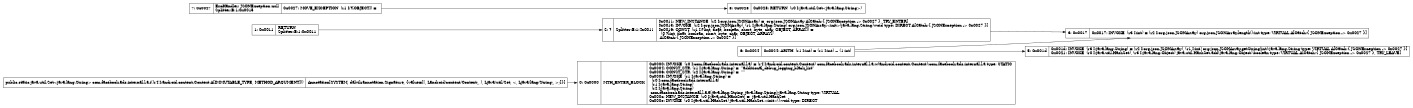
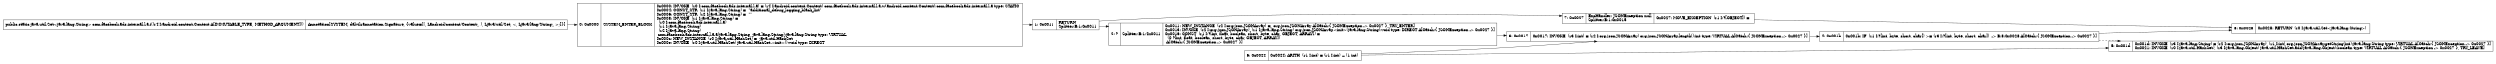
edge "1: 0x0011" -> "7: 0x0027": added
edge "0: 0x0000" -> "1: 0x0011": added
node "4: 0x001b": added
node "0: 0x0000": text "MTH_ENTER_BLOCK" -> "SYSTEM_ENTER_BLOCK"
